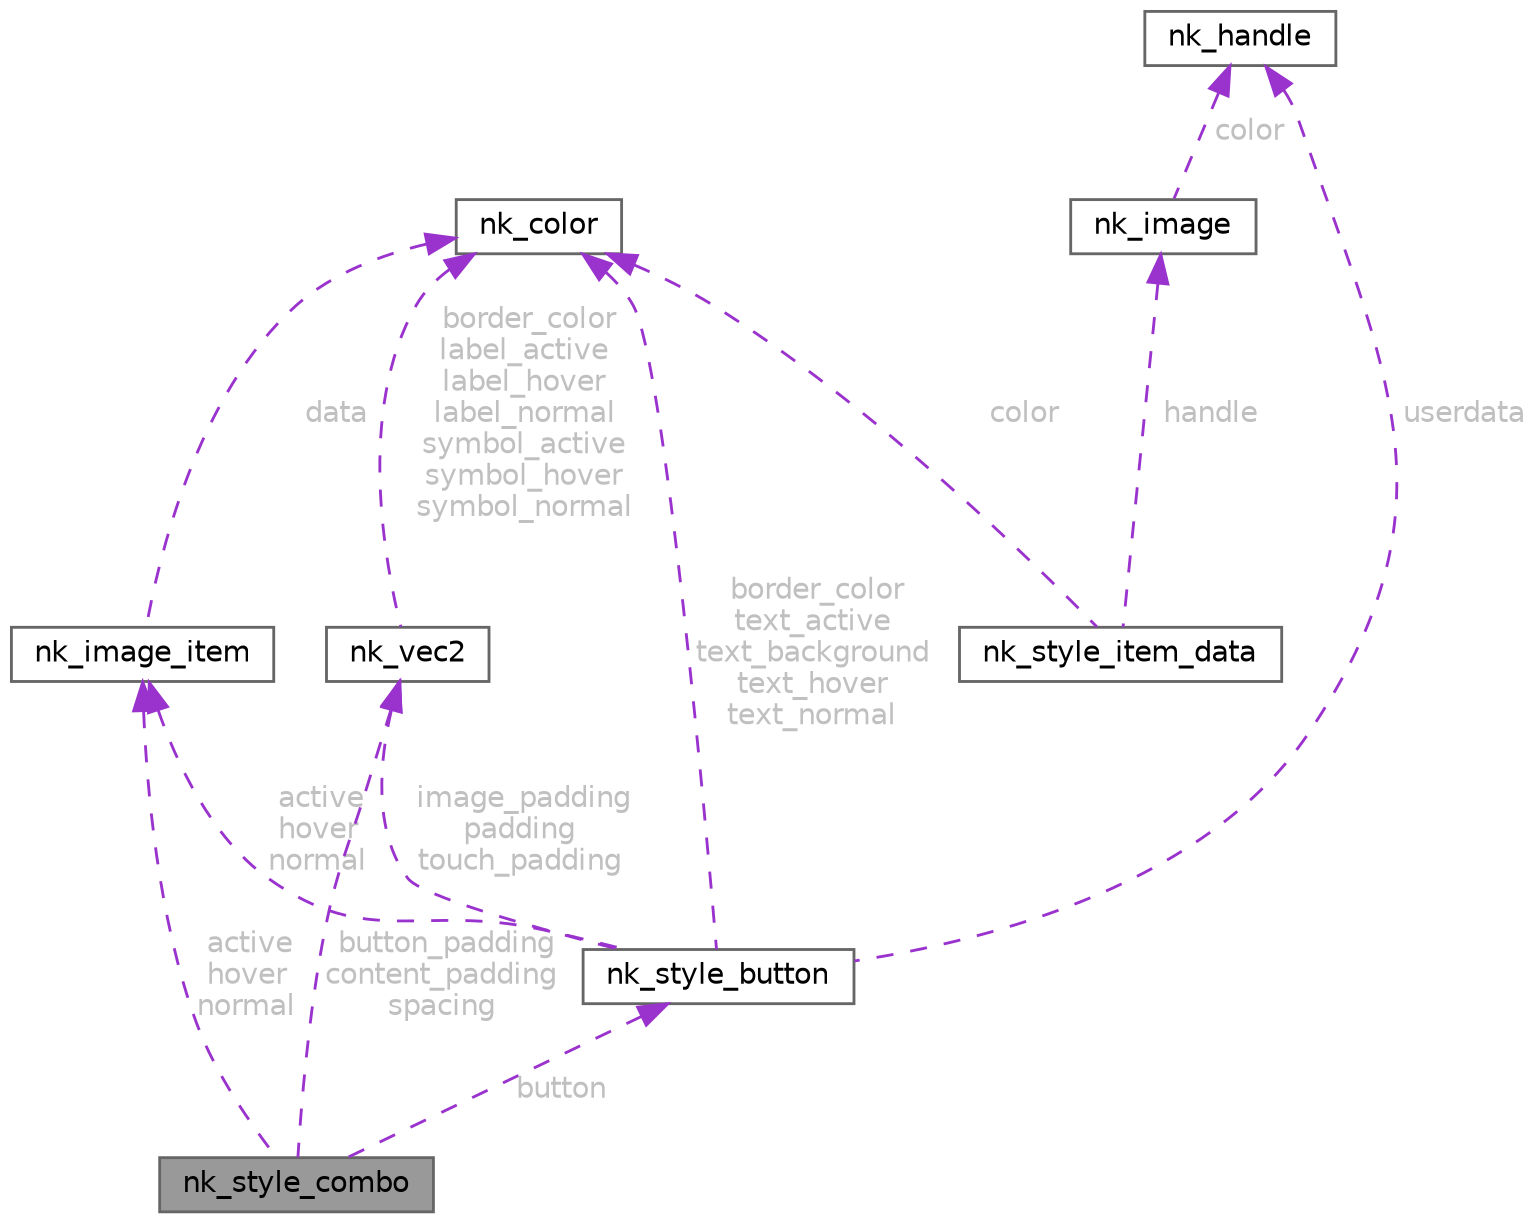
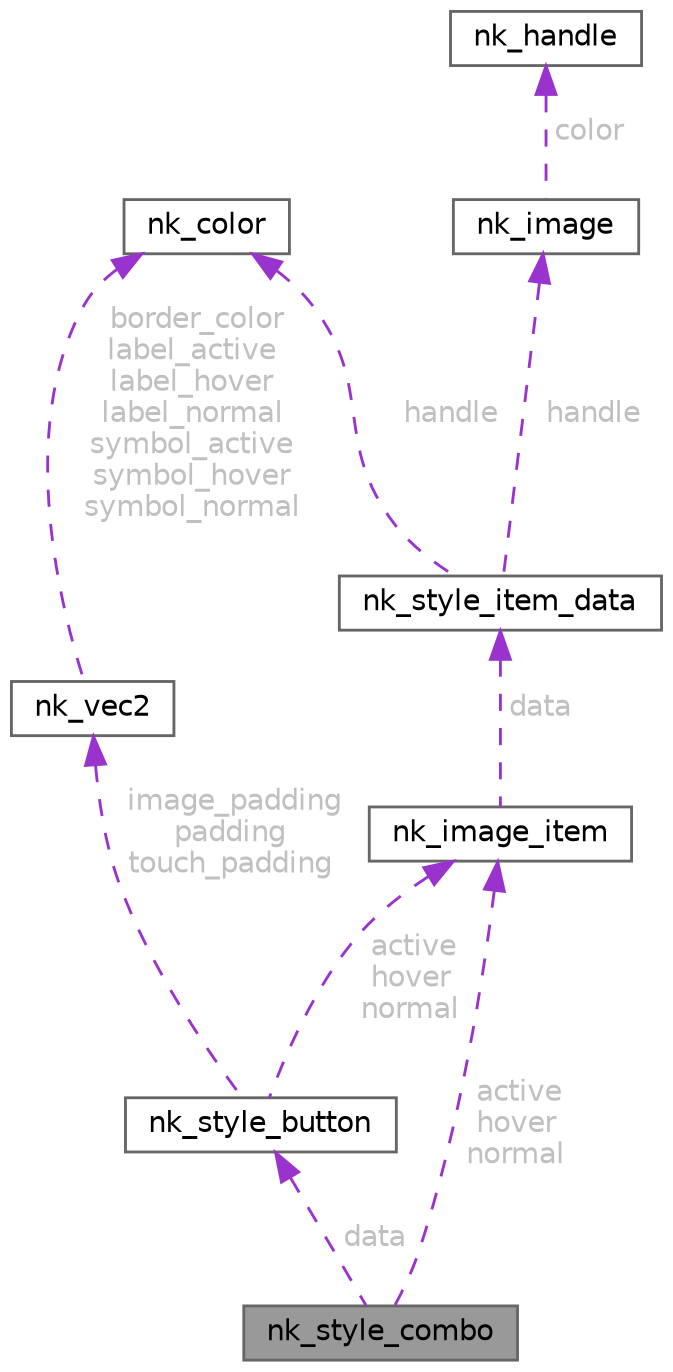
edge "nk_image_item" -> "nk_color": now "nk_image_item" -> "nk_style_item_data"
edge "nk_style_item_data" -> "nk_color": label " color" -> " handle"
edge "nk_style_button" -> "nk_color": removed, label "border_color text_active text_background text_hover text_normal"
edge "nk_style_button" -> "nk_handle": removed, label "userdata"
edge "nk_style_combo" -> "nk_vec2": removed, label "button_padding content_padding spacing"
edge "nk_style_combo" -> "nk_style_button": label " button" -> " data"
